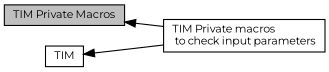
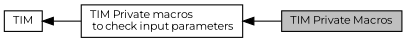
edge "TIM Private macros to check input parameters" -> "TIM Private Macros": reversed
